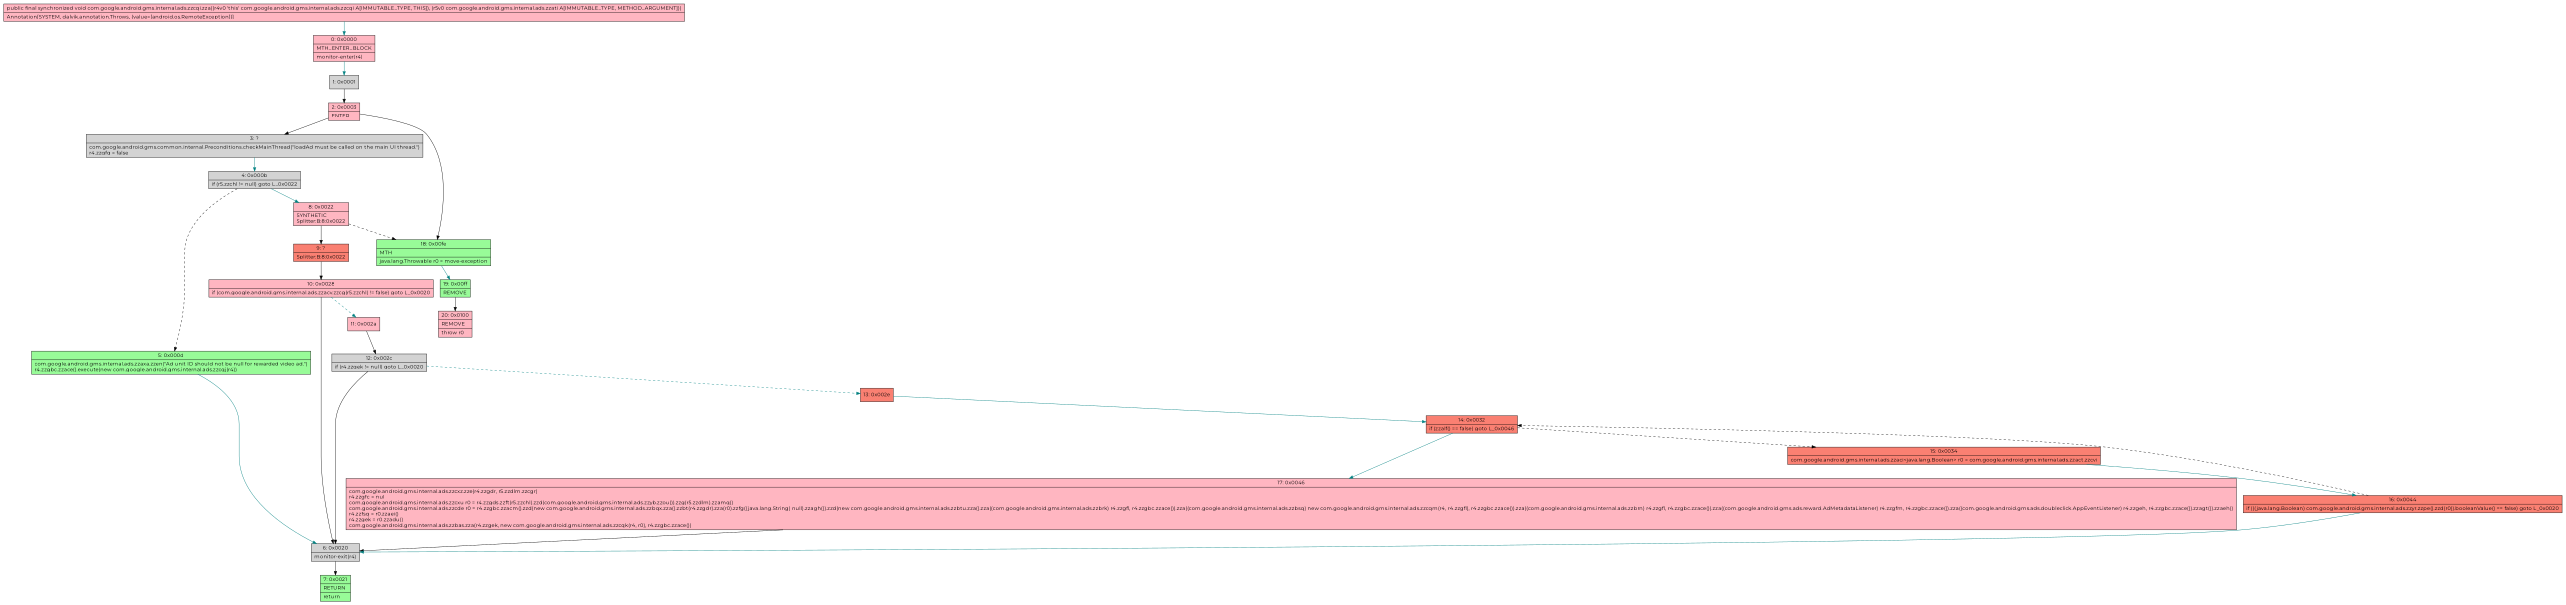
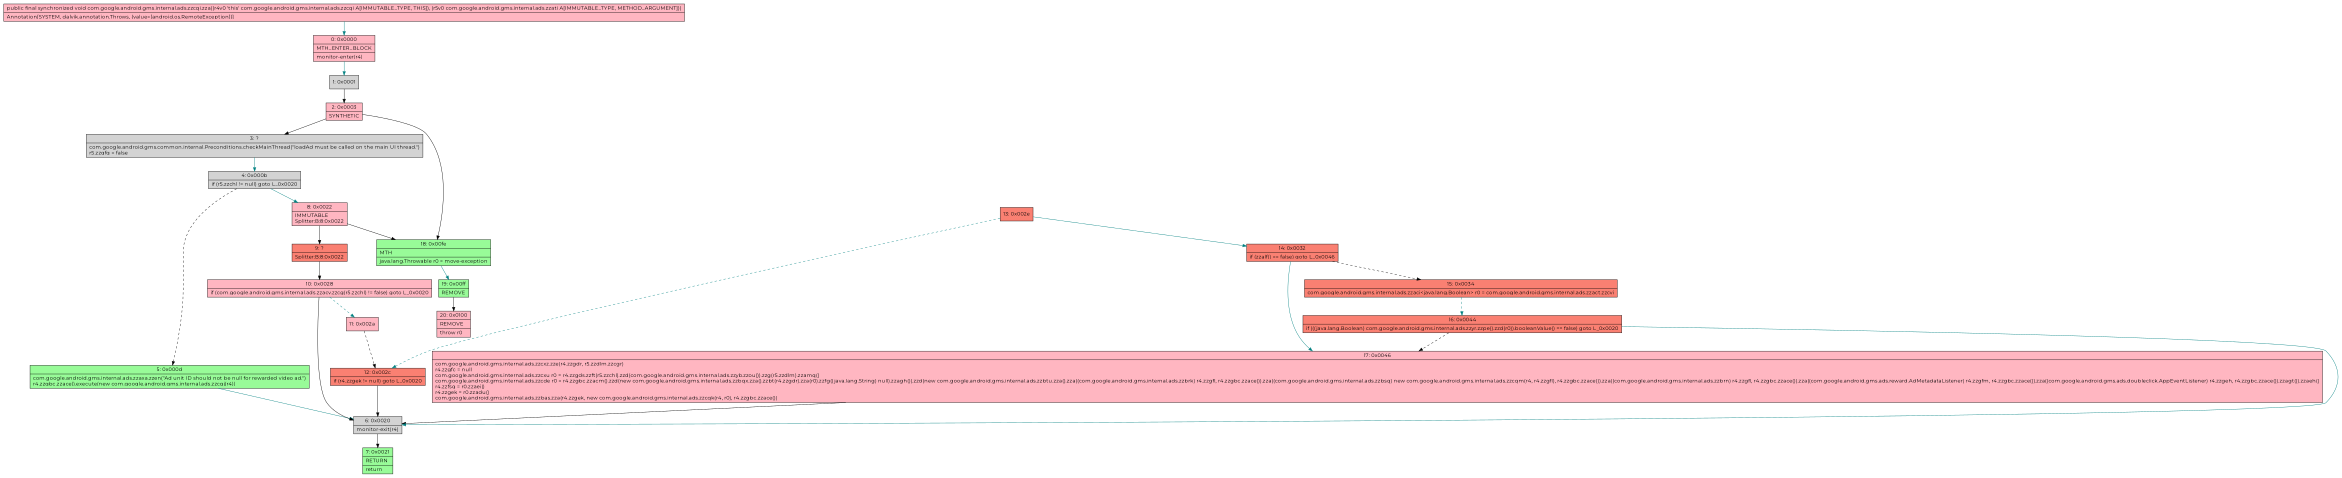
node "2: 0x0003": text "ENTER" -> "SYNTHETIC"
node "3: ?": text "r4.zzgfg = false" -> "r5.zzgfg = false"
node "4: 0x000b": text "if (r5.zzchl != null) goto L_0x0022" -> "if (r5.zzchl != null) goto L_0x0020"
node "8: 0x0022": text "SYNTHETIC" -> "IMMUTABLE"
edge "8: 0x0022" -> "18: 0x00fe": style dashed -> solid
edge "11: 0x002a" -> "12: 0x002c": style solid -> dashed
node "12: 0x002c": fillcolor lightgrey -> salmon
edge "12: 0x002c" -> "13: 0x002e": reversed
edge "16: 0x0044" -> "14: 0x0032": now "16: 0x0044" -> "17: 0x0046"
edge "15: 0x0034" -> "16: 0x0044": style solid -> dashed
